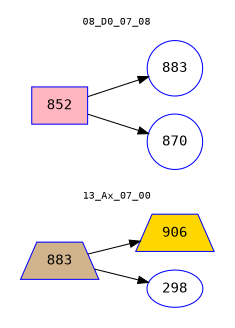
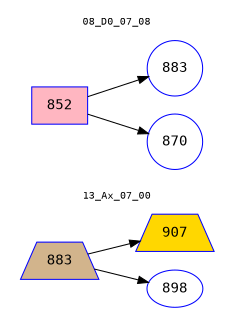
node "906": label "906" -> "907"
node "298": label "298" -> "898"
